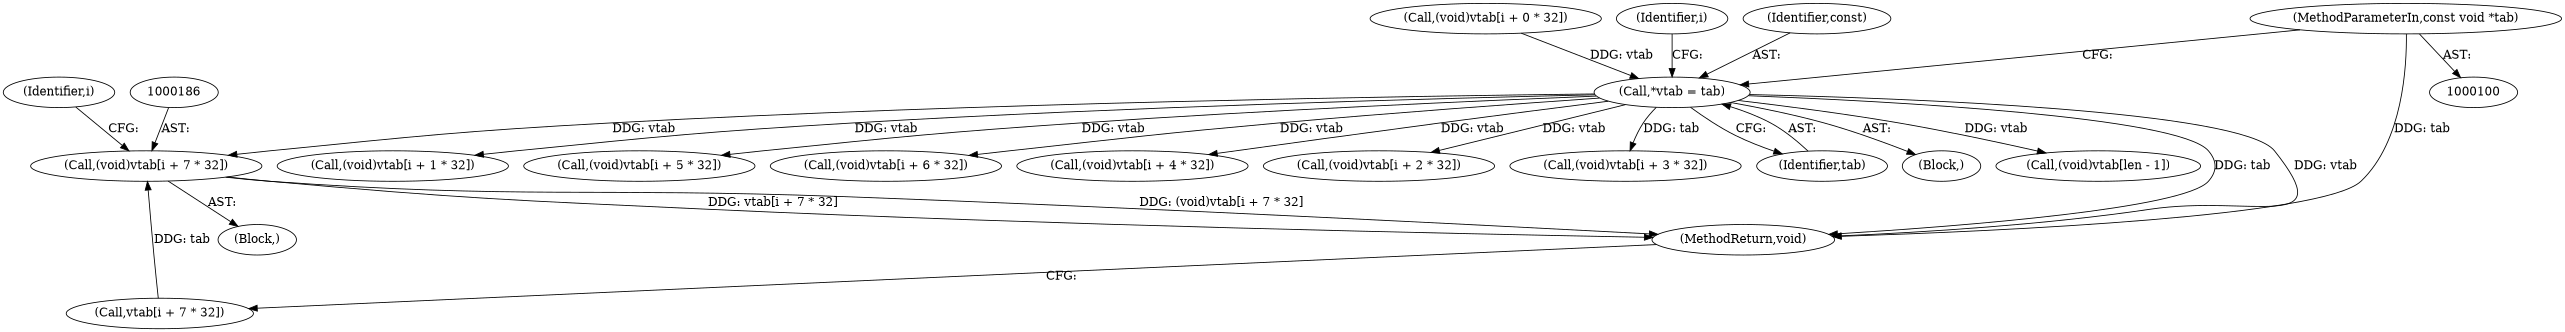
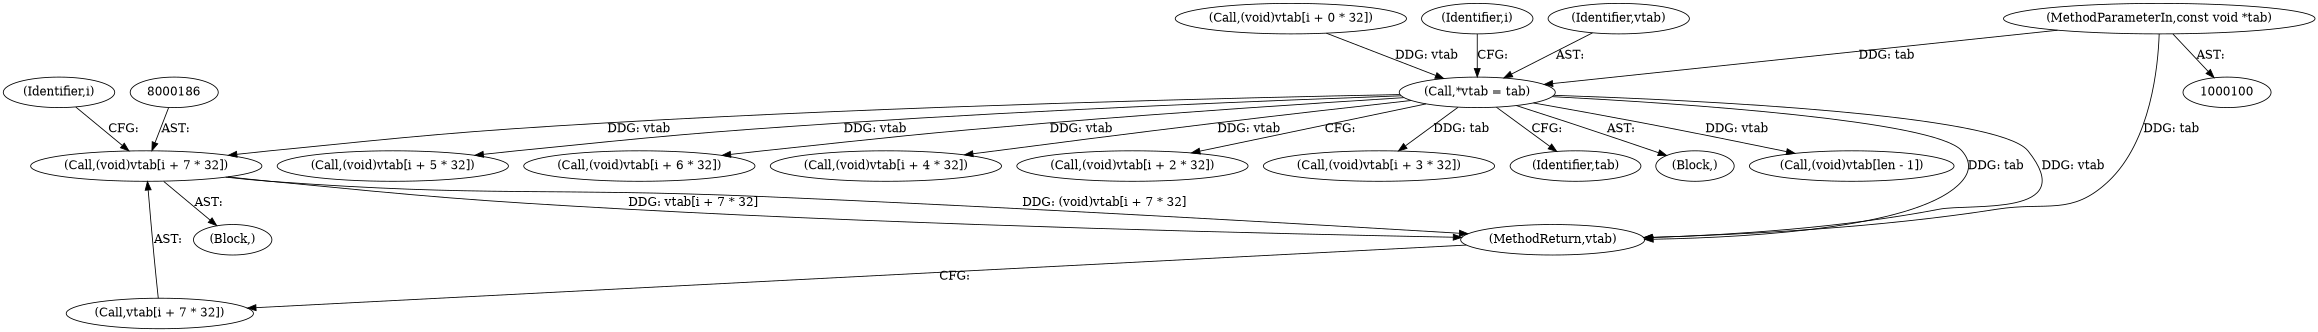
node "(Identifier,const)": label "(Identifier,const)" -> "(Identifier,vtab)"
edge "(MethodParameterIn,const void *tab)" -> "(Call,*vtab = tab)": label "CFG: " -> "DDG: tab"
node "1000186": label "1000186" -> "8000186"
edge "(Identifier,tab)" -> "(Call,*vtab = tab)": removed, label "AST:"
edge "(Call,*vtab = tab)" -> "(Call,(void)vtab[i + 2 * 32])": label "DDG: vtab" -> "CFG: "
node "(Call,(void)vtab[i + 1 * 32])": removed
edge "(Call,vtab[i + 7 * 32])" -> "(Call,(void)vtab[i + 7 * 32])": label "DDG: tab" -> "AST: "
node "(MethodReturn,void)": label "(MethodReturn,void)" -> "(MethodReturn,vtab)"
